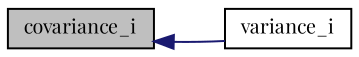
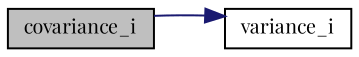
edge "variance_i" -> "covariance_i": reversed
